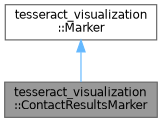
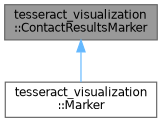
edge "tesseract_visualization ::ContactResultsMarker" -> "tesseract_visualization ::Marker": reversed
